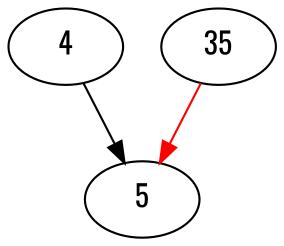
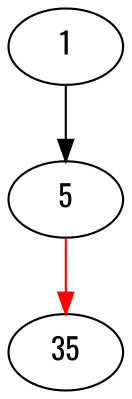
node "4": label "4" -> "1"
edge "35" -> "5": reversed
